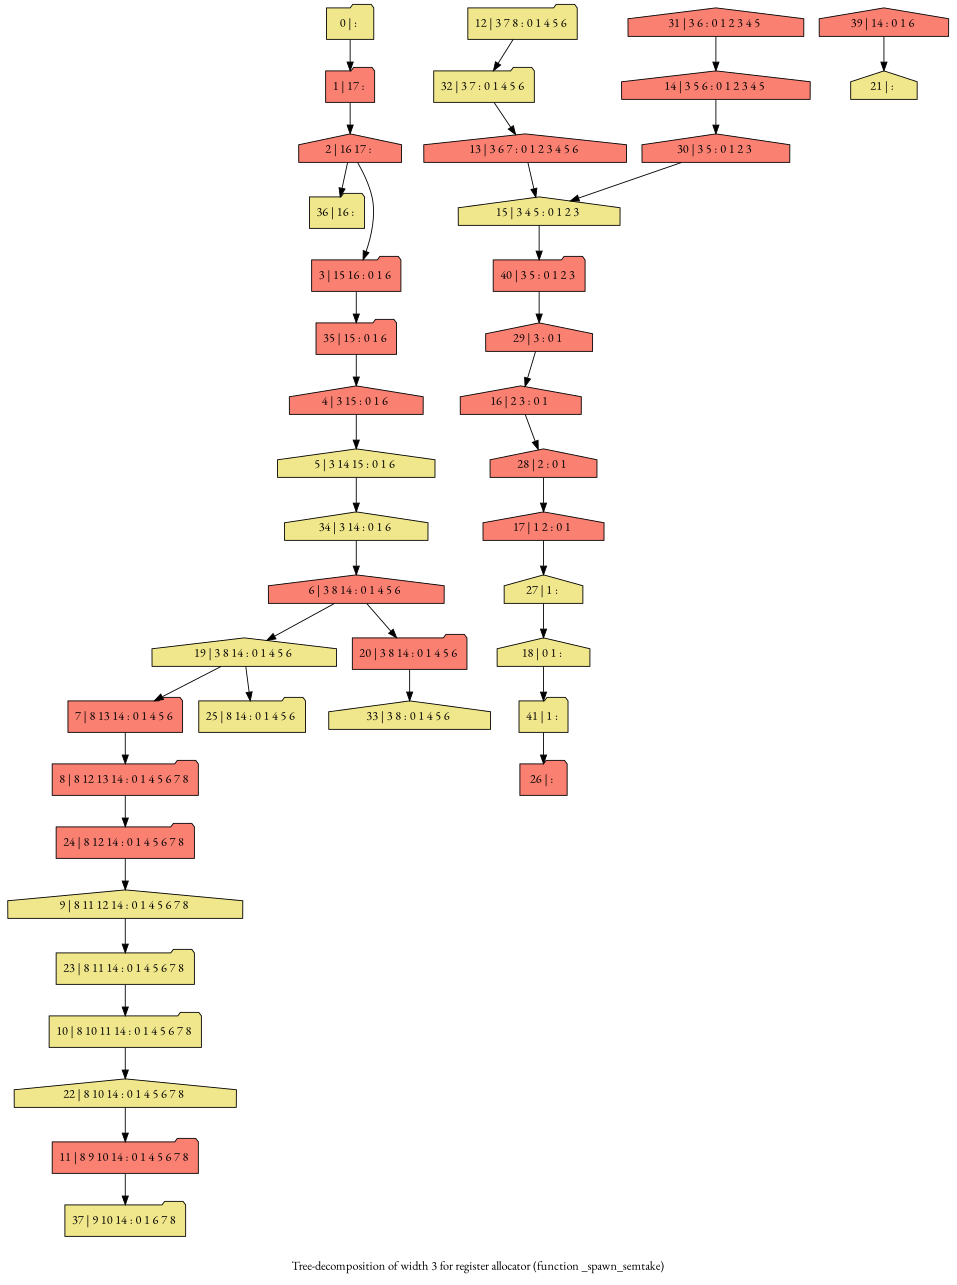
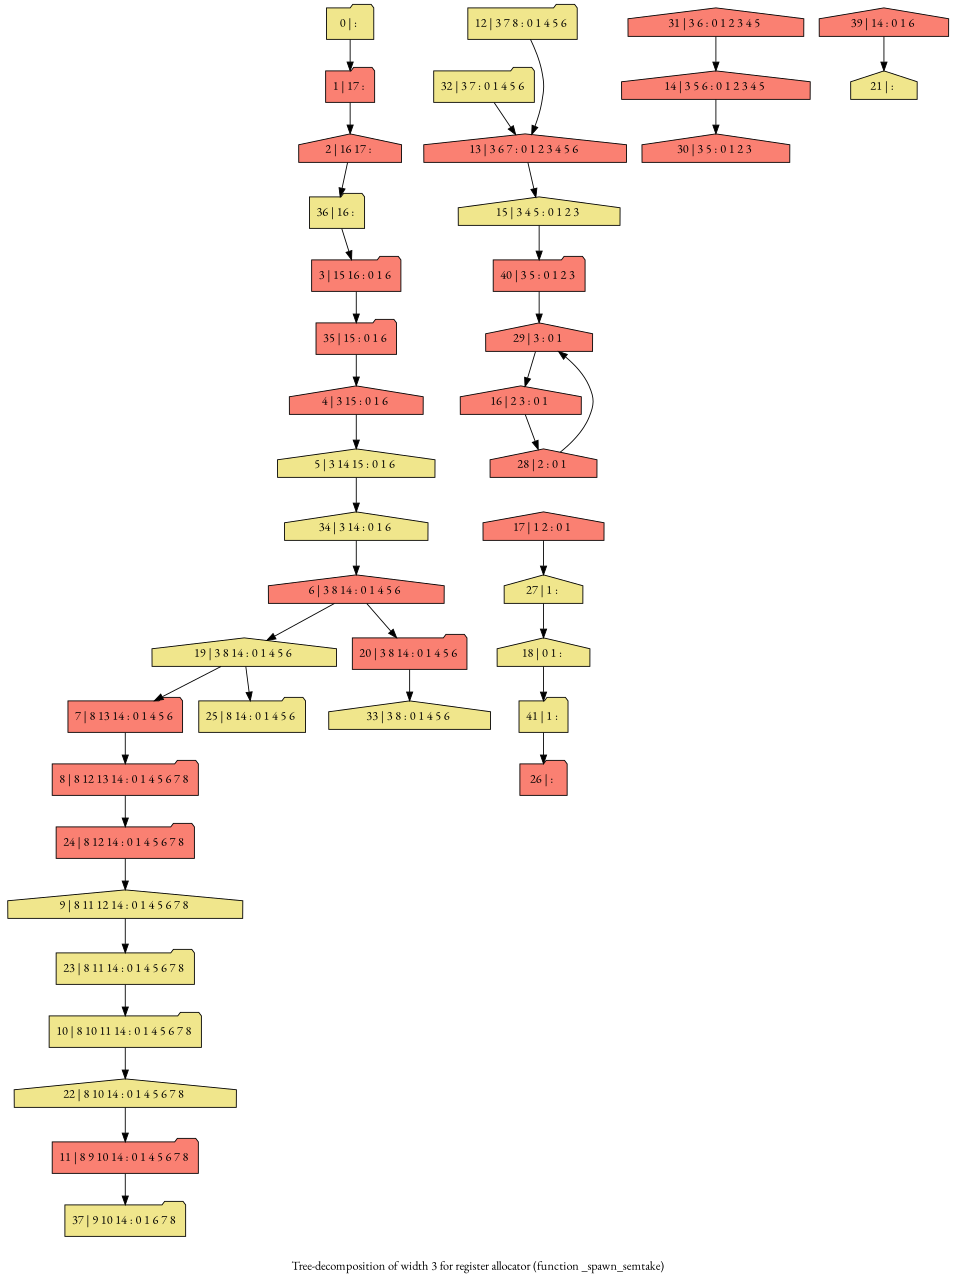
edge "12 | 3 7 8 : 0 1 4 5 6" -> "32 | 3 7 : 0 1 4 5 6": now "12 | 3 7 8 : 0 1 4 5 6" -> "13 | 3 6 7 : 0 1 2 3 4 5 6"
edge "30 | 3 5 : 0 1 2 3" -> "15 | 3 4 5 : 0 1 2 3": removed
edge "2 | 16 17 :" -> "3 | 15 16 : 0 1 6": now "36 | 16 :" -> "3 | 15 16 : 0 1 6"
edge "28 | 2 : 0 1" -> "17 | 1 2 : 0 1": now "28 | 2 : 0 1" -> "29 | 3 : 0 1"
